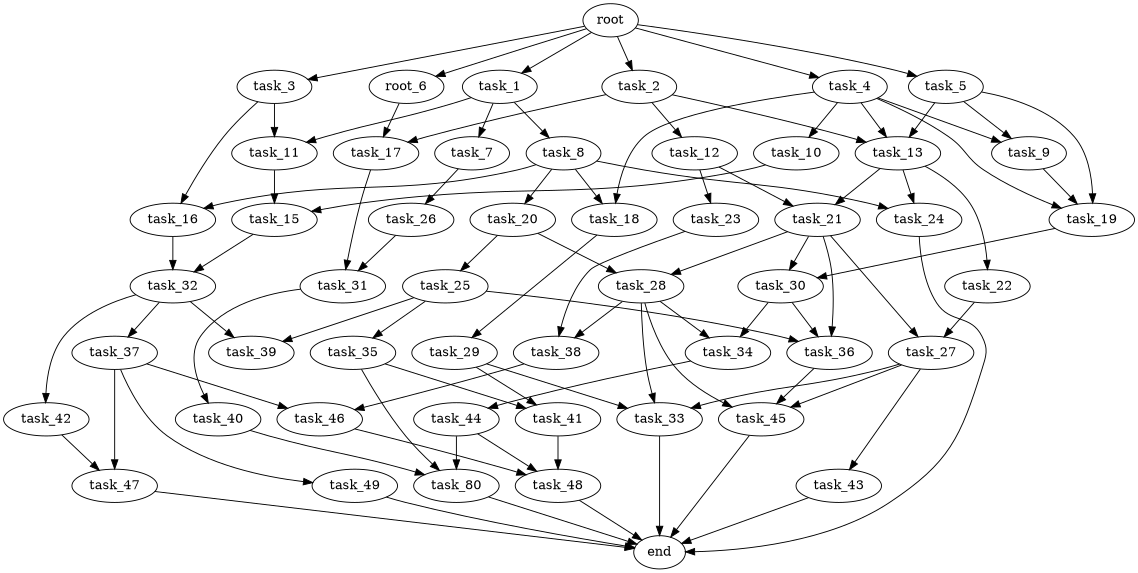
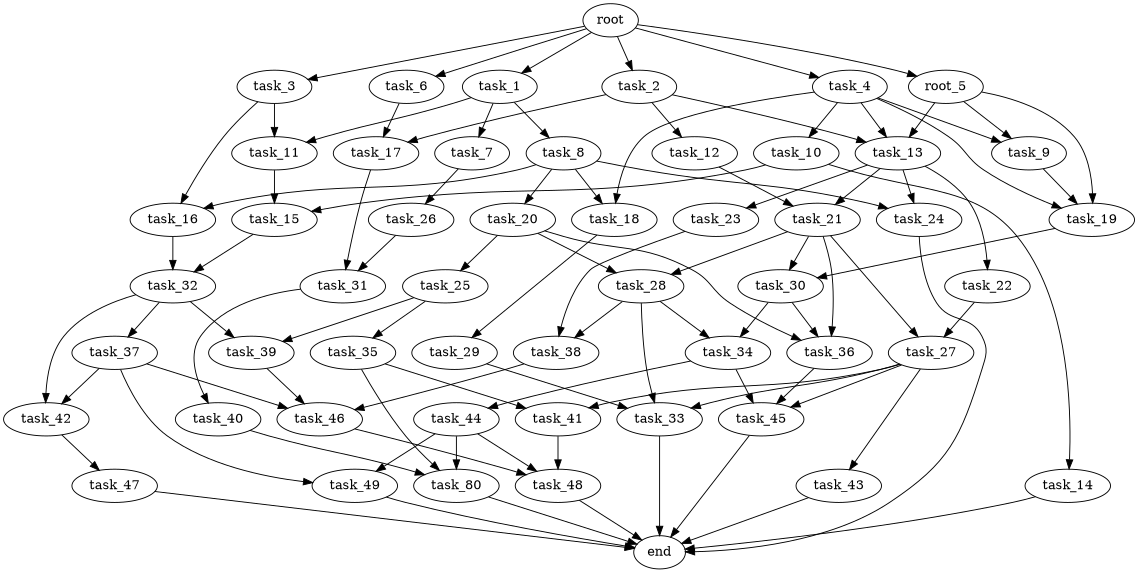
node "root_6": label "root_6" -> "task_6"
node "task_5": label "task_5" -> "root_5"
edge "task_12" -> "task_23": now "task_13" -> "task_23"
edge "task_25" -> "task_36": now "task_20" -> "task_36"
edge "task_28" -> "task_45": now "task_34" -> "task_45"
edge "task_39" -> "task_46": added
edge "task_29" -> "task_41": now "task_27" -> "task_41"
edge "task_37" -> "task_47": now "task_37" -> "task_42"
edge "task_44" -> "task_49": added
node "task_14": added
